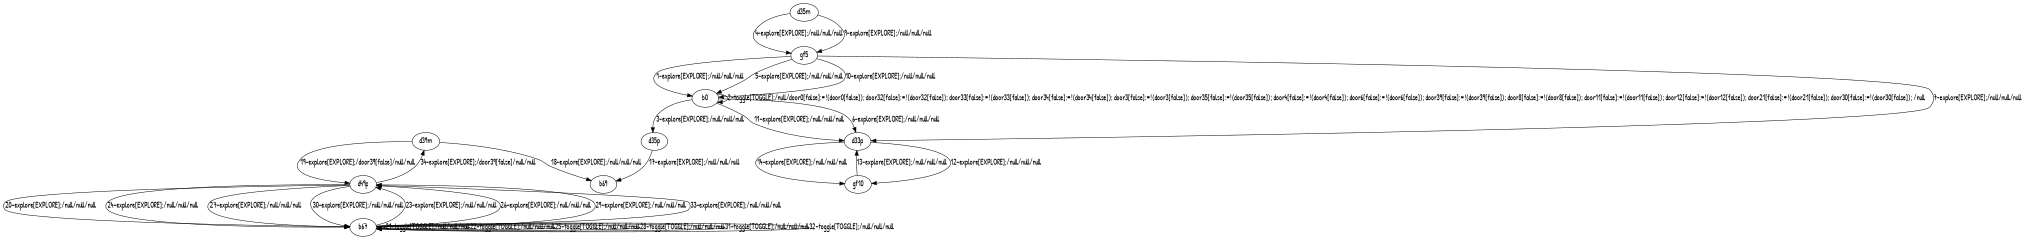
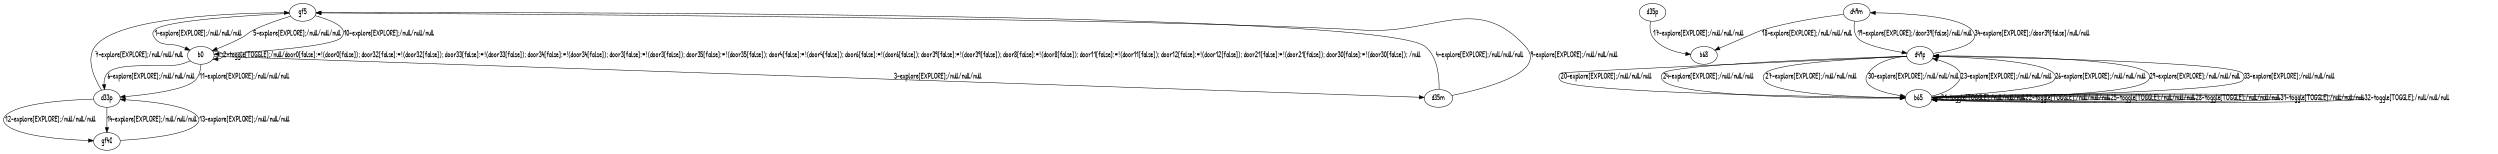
edge "gf5" -> "d33p": reversed
edge "b0" -> "d35p": now "b0" -> "d35m"
node "d39m": label "d39m" -> "d49m"
node "b69": label "b69" -> "b68"
node "gf10": label "gf10" -> "gf40"
node "b67": label "b67" -> "b65"
